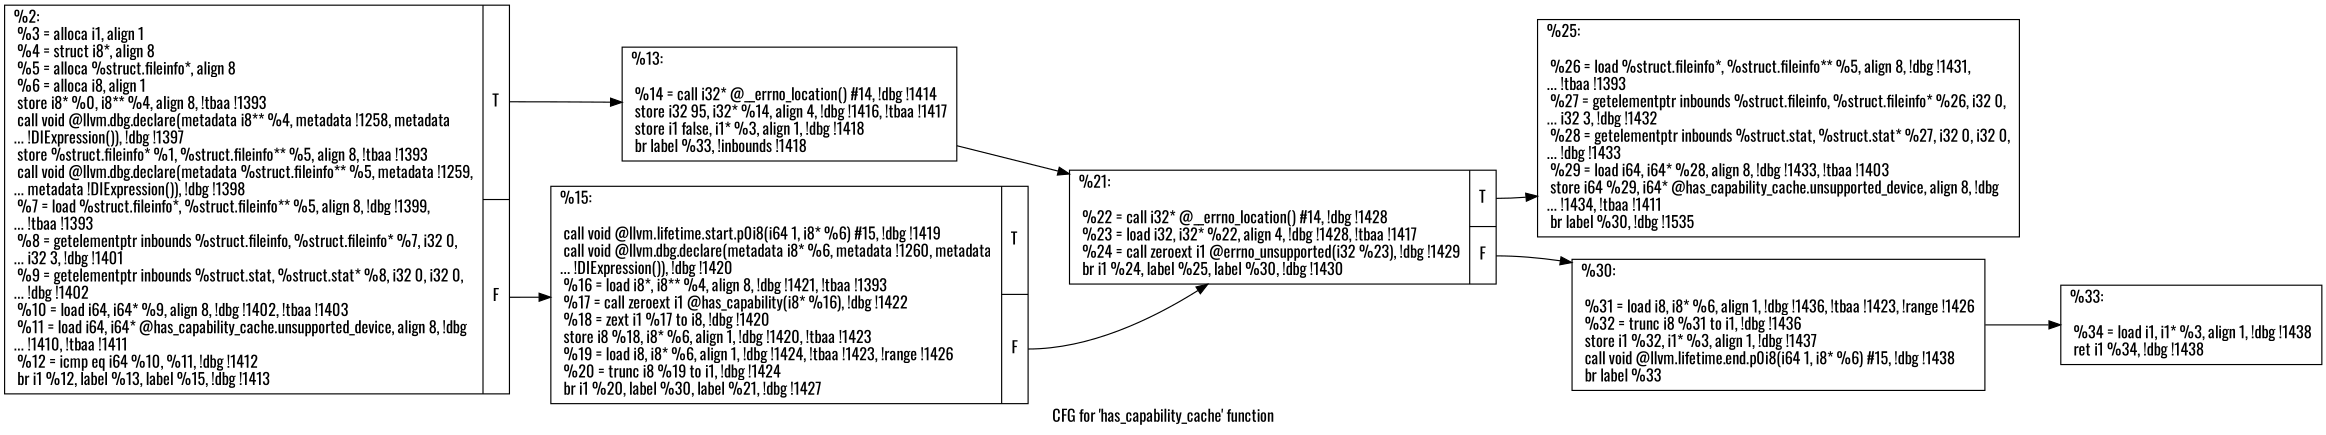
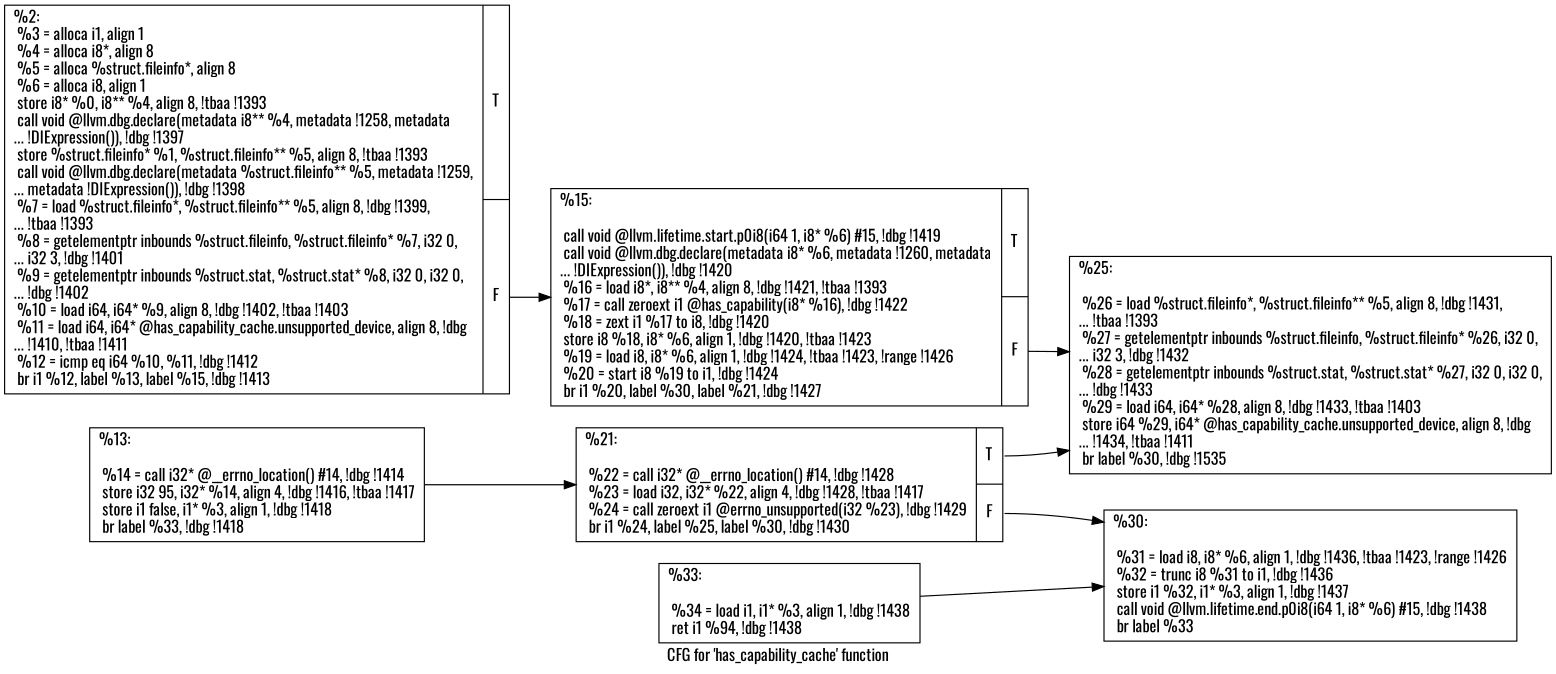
node "%2:": text "%4 = struct i8*, align 8" -> "%4 = alloca i8*, align 8"
edge "%2:" -> "%13:": removed
node "%13:": text "br label %33, !inbounds !1418" -> "br label %33, !dbg !1418"
edge "%30:" -> "%33:": reversed
edge "%15:" -> "%21:": now "%15:" -> "%25:"
node "%33:": text "ret i1 %34, !dbg !1438" -> "ret i1 %94, !dbg !1438"
node "%15:": text "%20 = trunc i8 %19 to i1, !dbg !1424" -> "%20 = start i8 %19 to i1, !dbg !1424"
